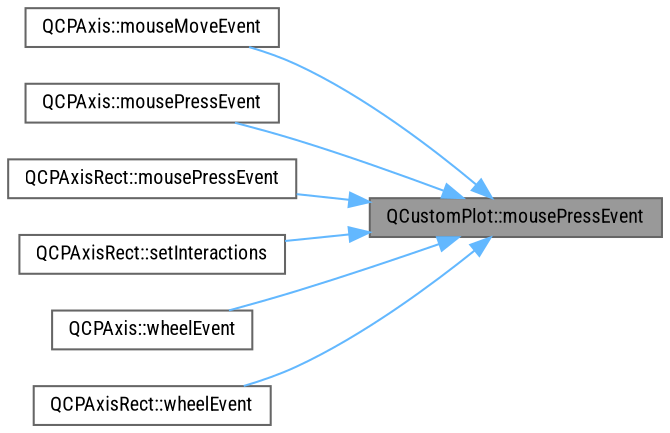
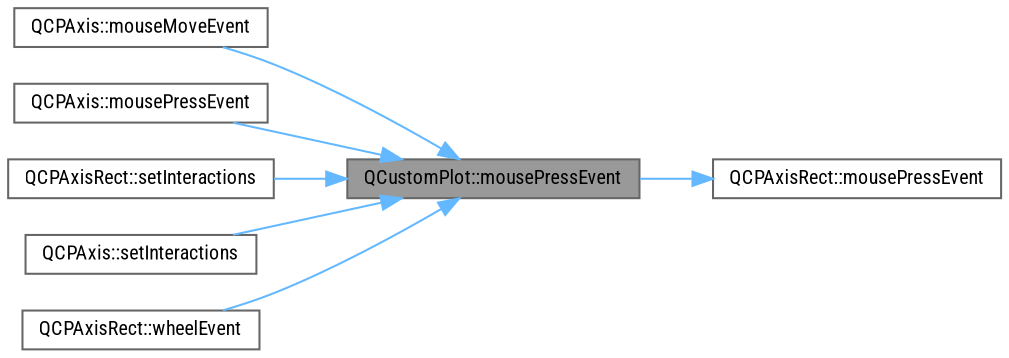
edge "QCPAxisRect::mousePressEvent" -> "QCustomPlot::mousePressEvent": reversed
node "QCPAxis::wheelEvent": label "QCPAxis::wheelEvent" -> "QCPAxis::setInteractions"
